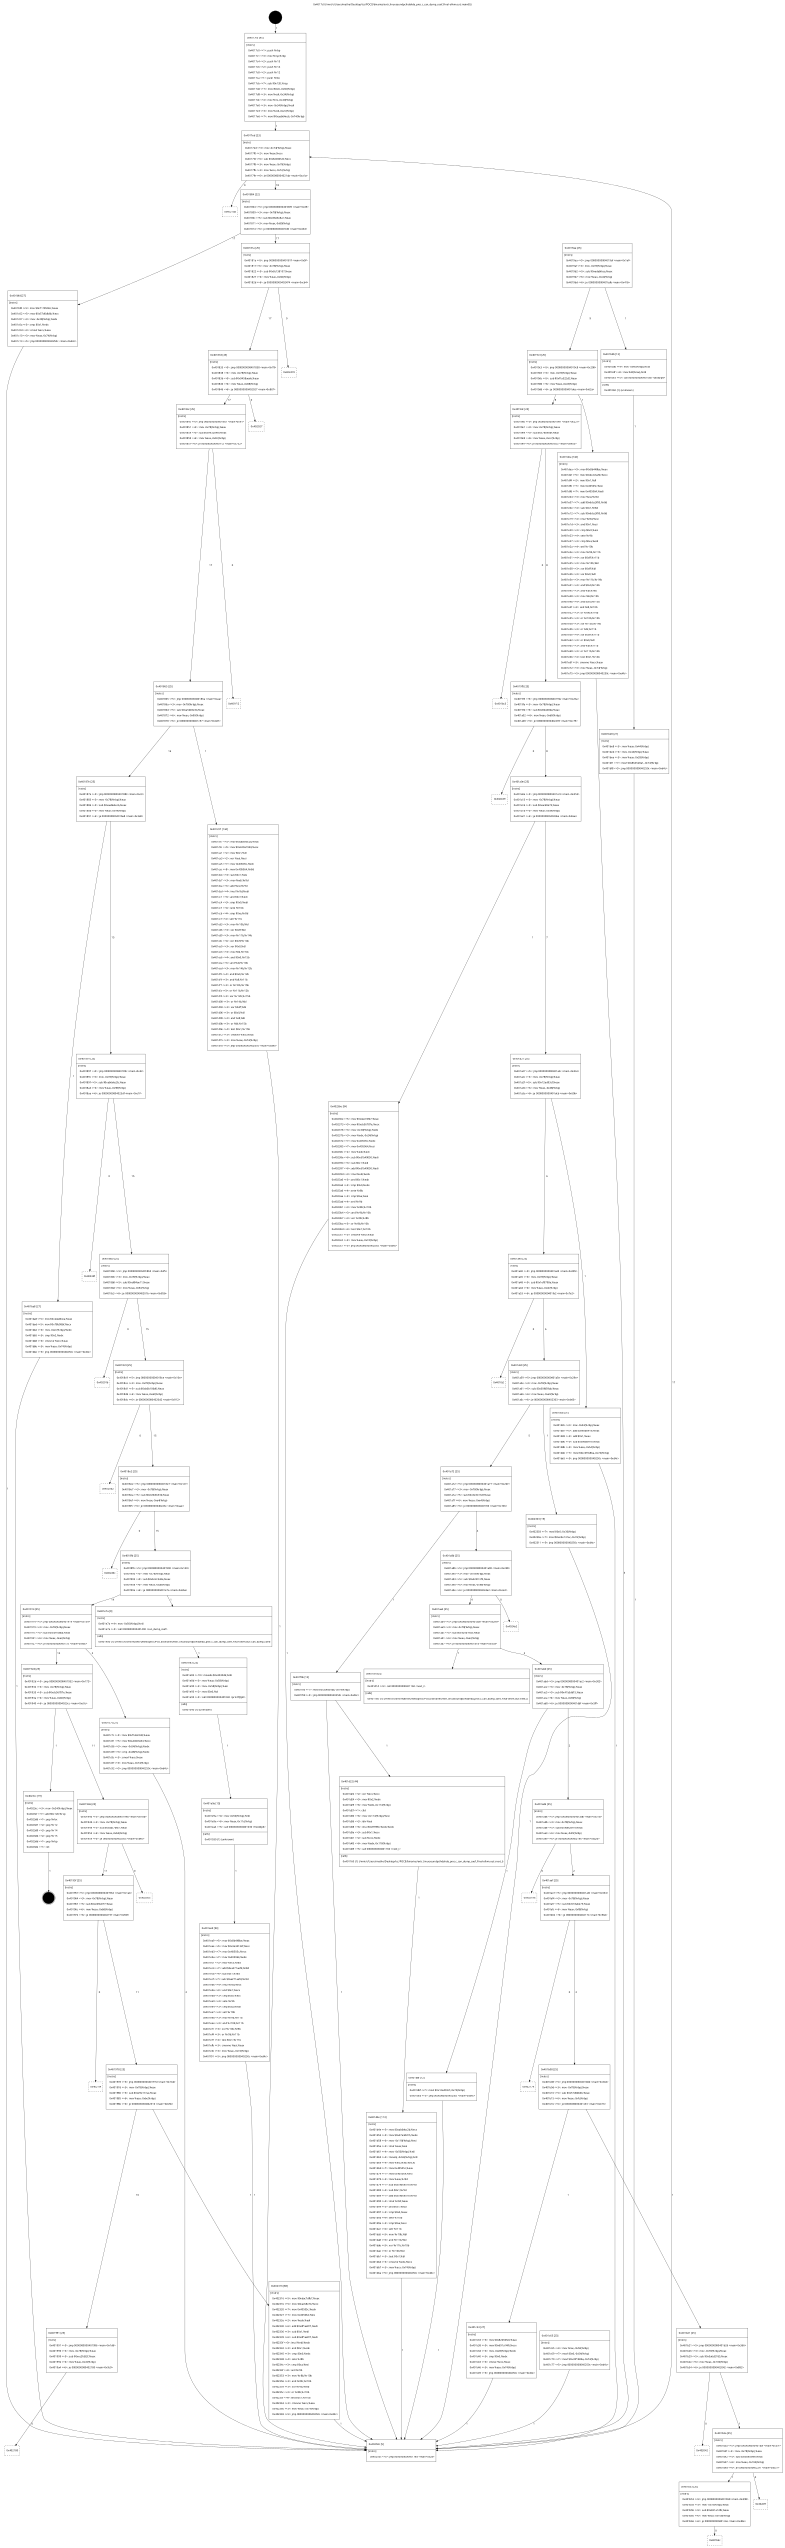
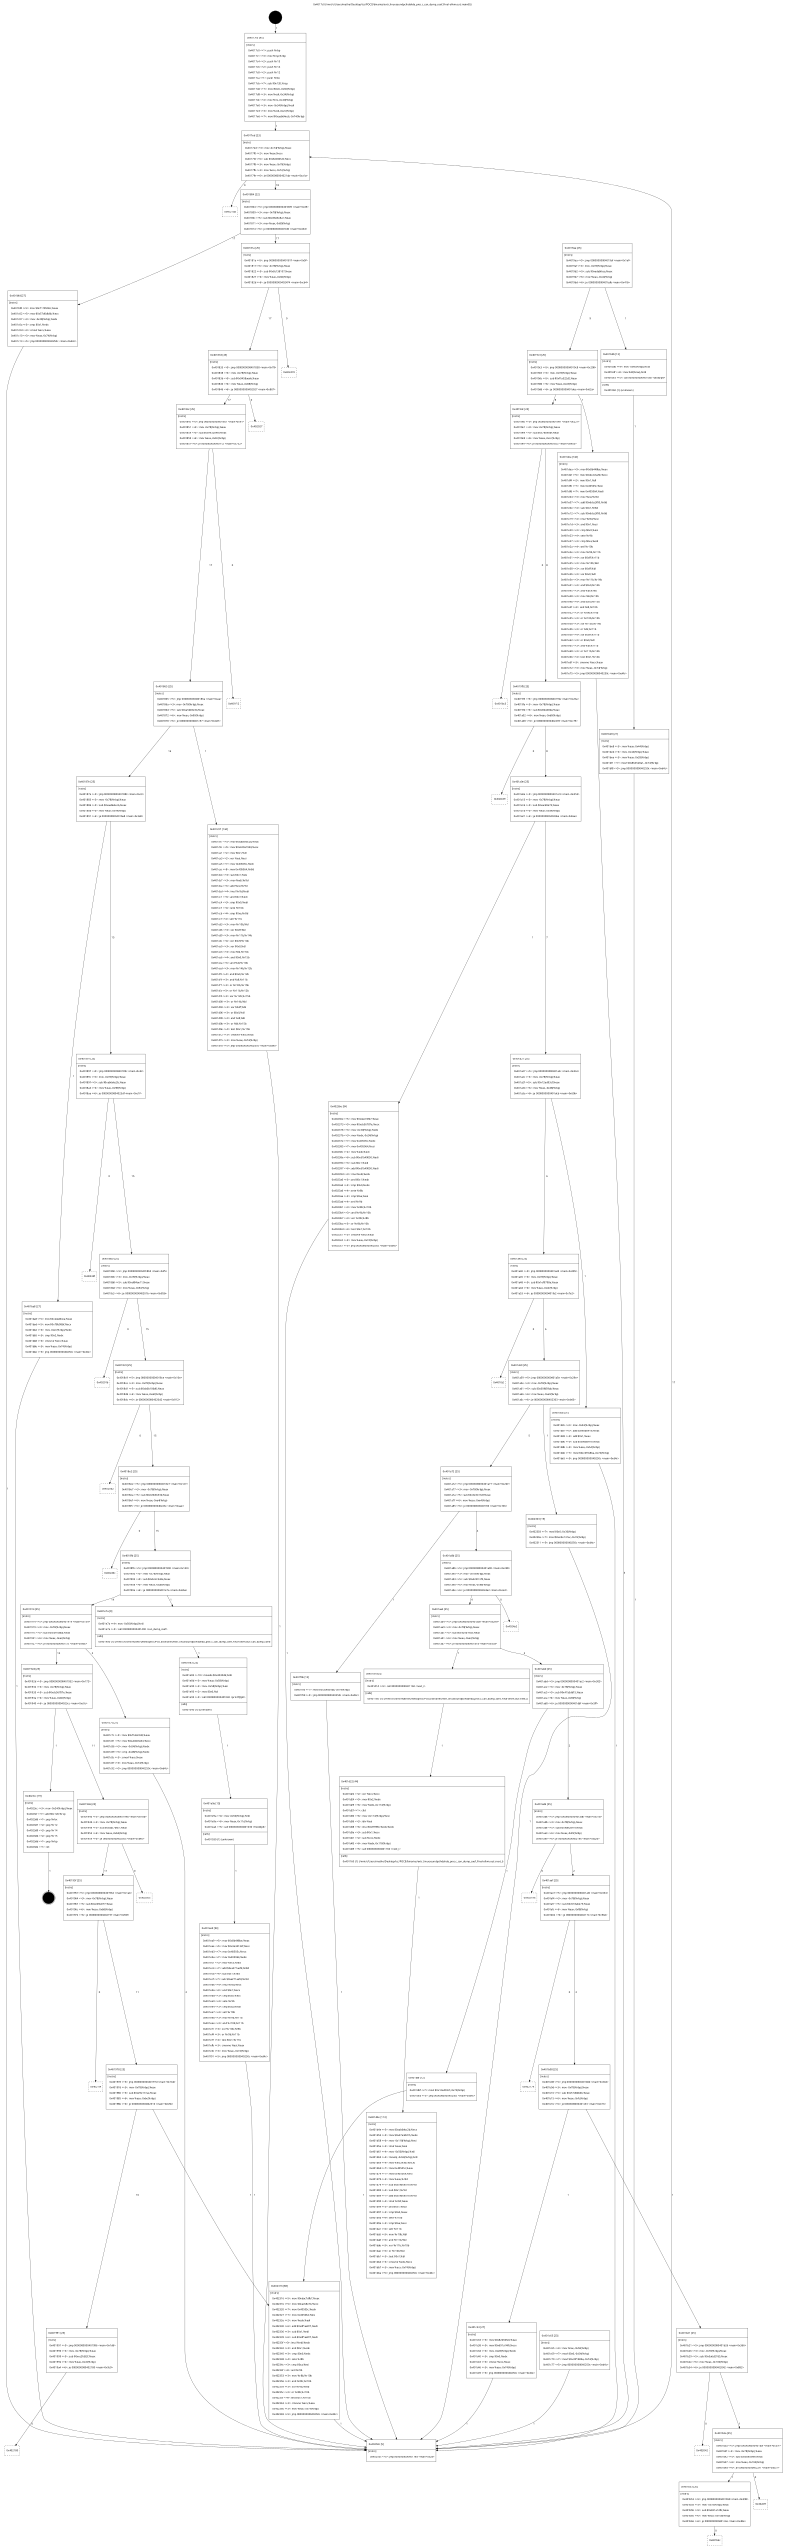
edge "0x401f06 [12]" -> "0x401d22 [44]": now "0x401d1d [5]" -> "0x401d22 [44]"
edge "0x401dbf [12]" -> "0x40250c [5]": now "0x401dbf [12]" -> "0x402316 [88]"
edge "0x401d4e [113]" -> "0x40250c [5]": removed, label "1"
